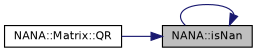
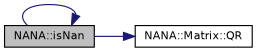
edge "NANA::Matrix::QR" -> "NANA::isNan": reversed
